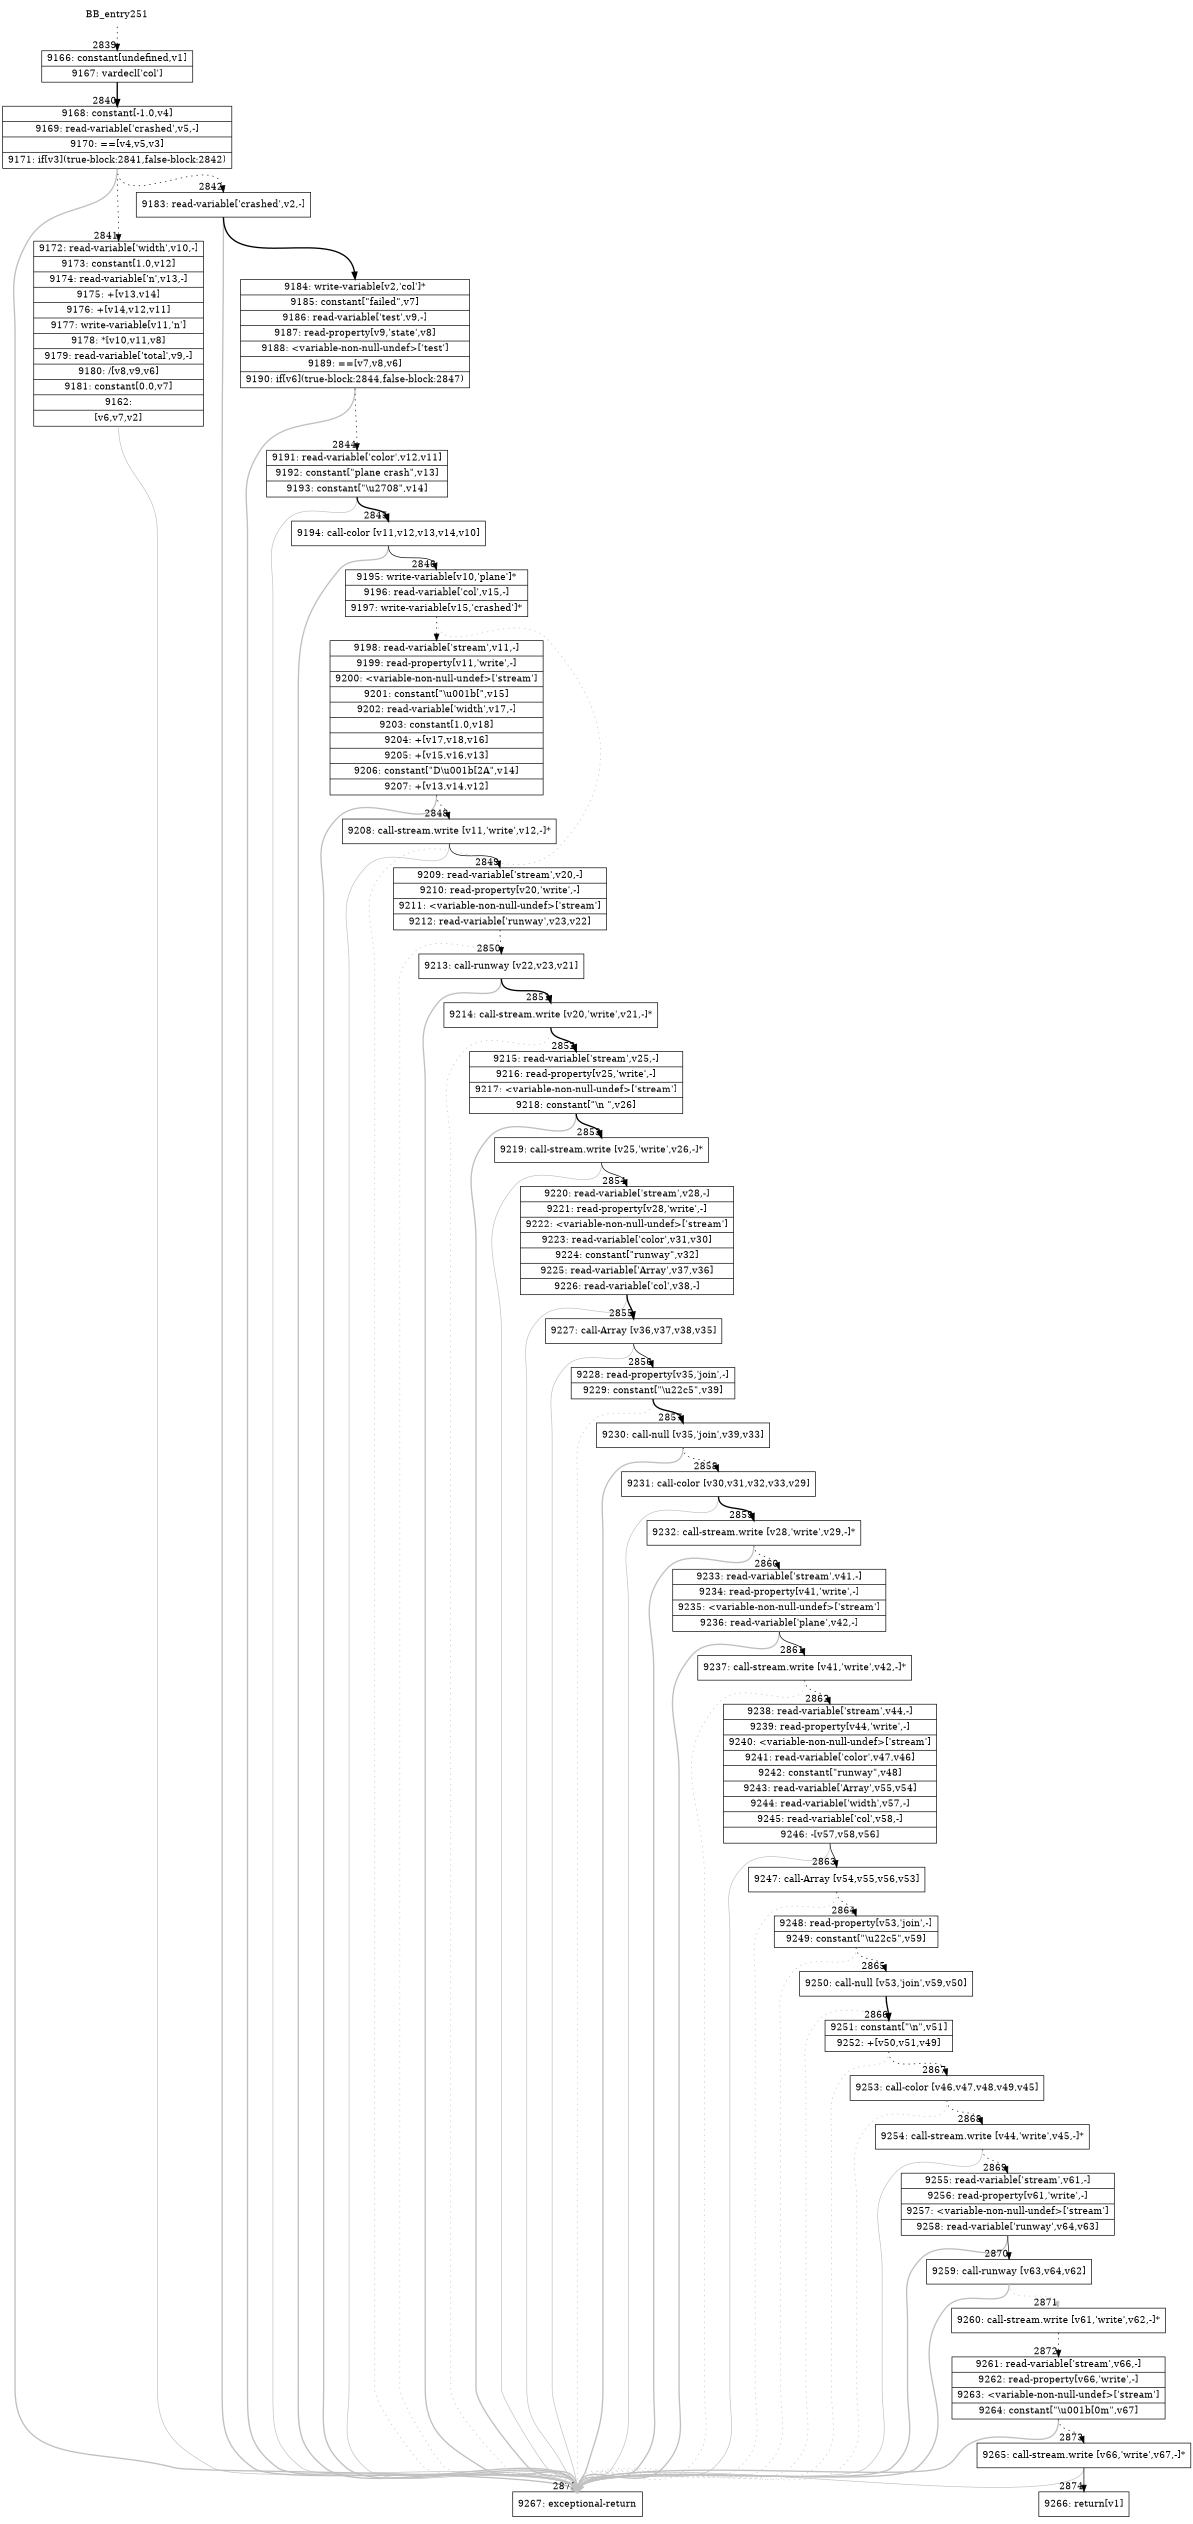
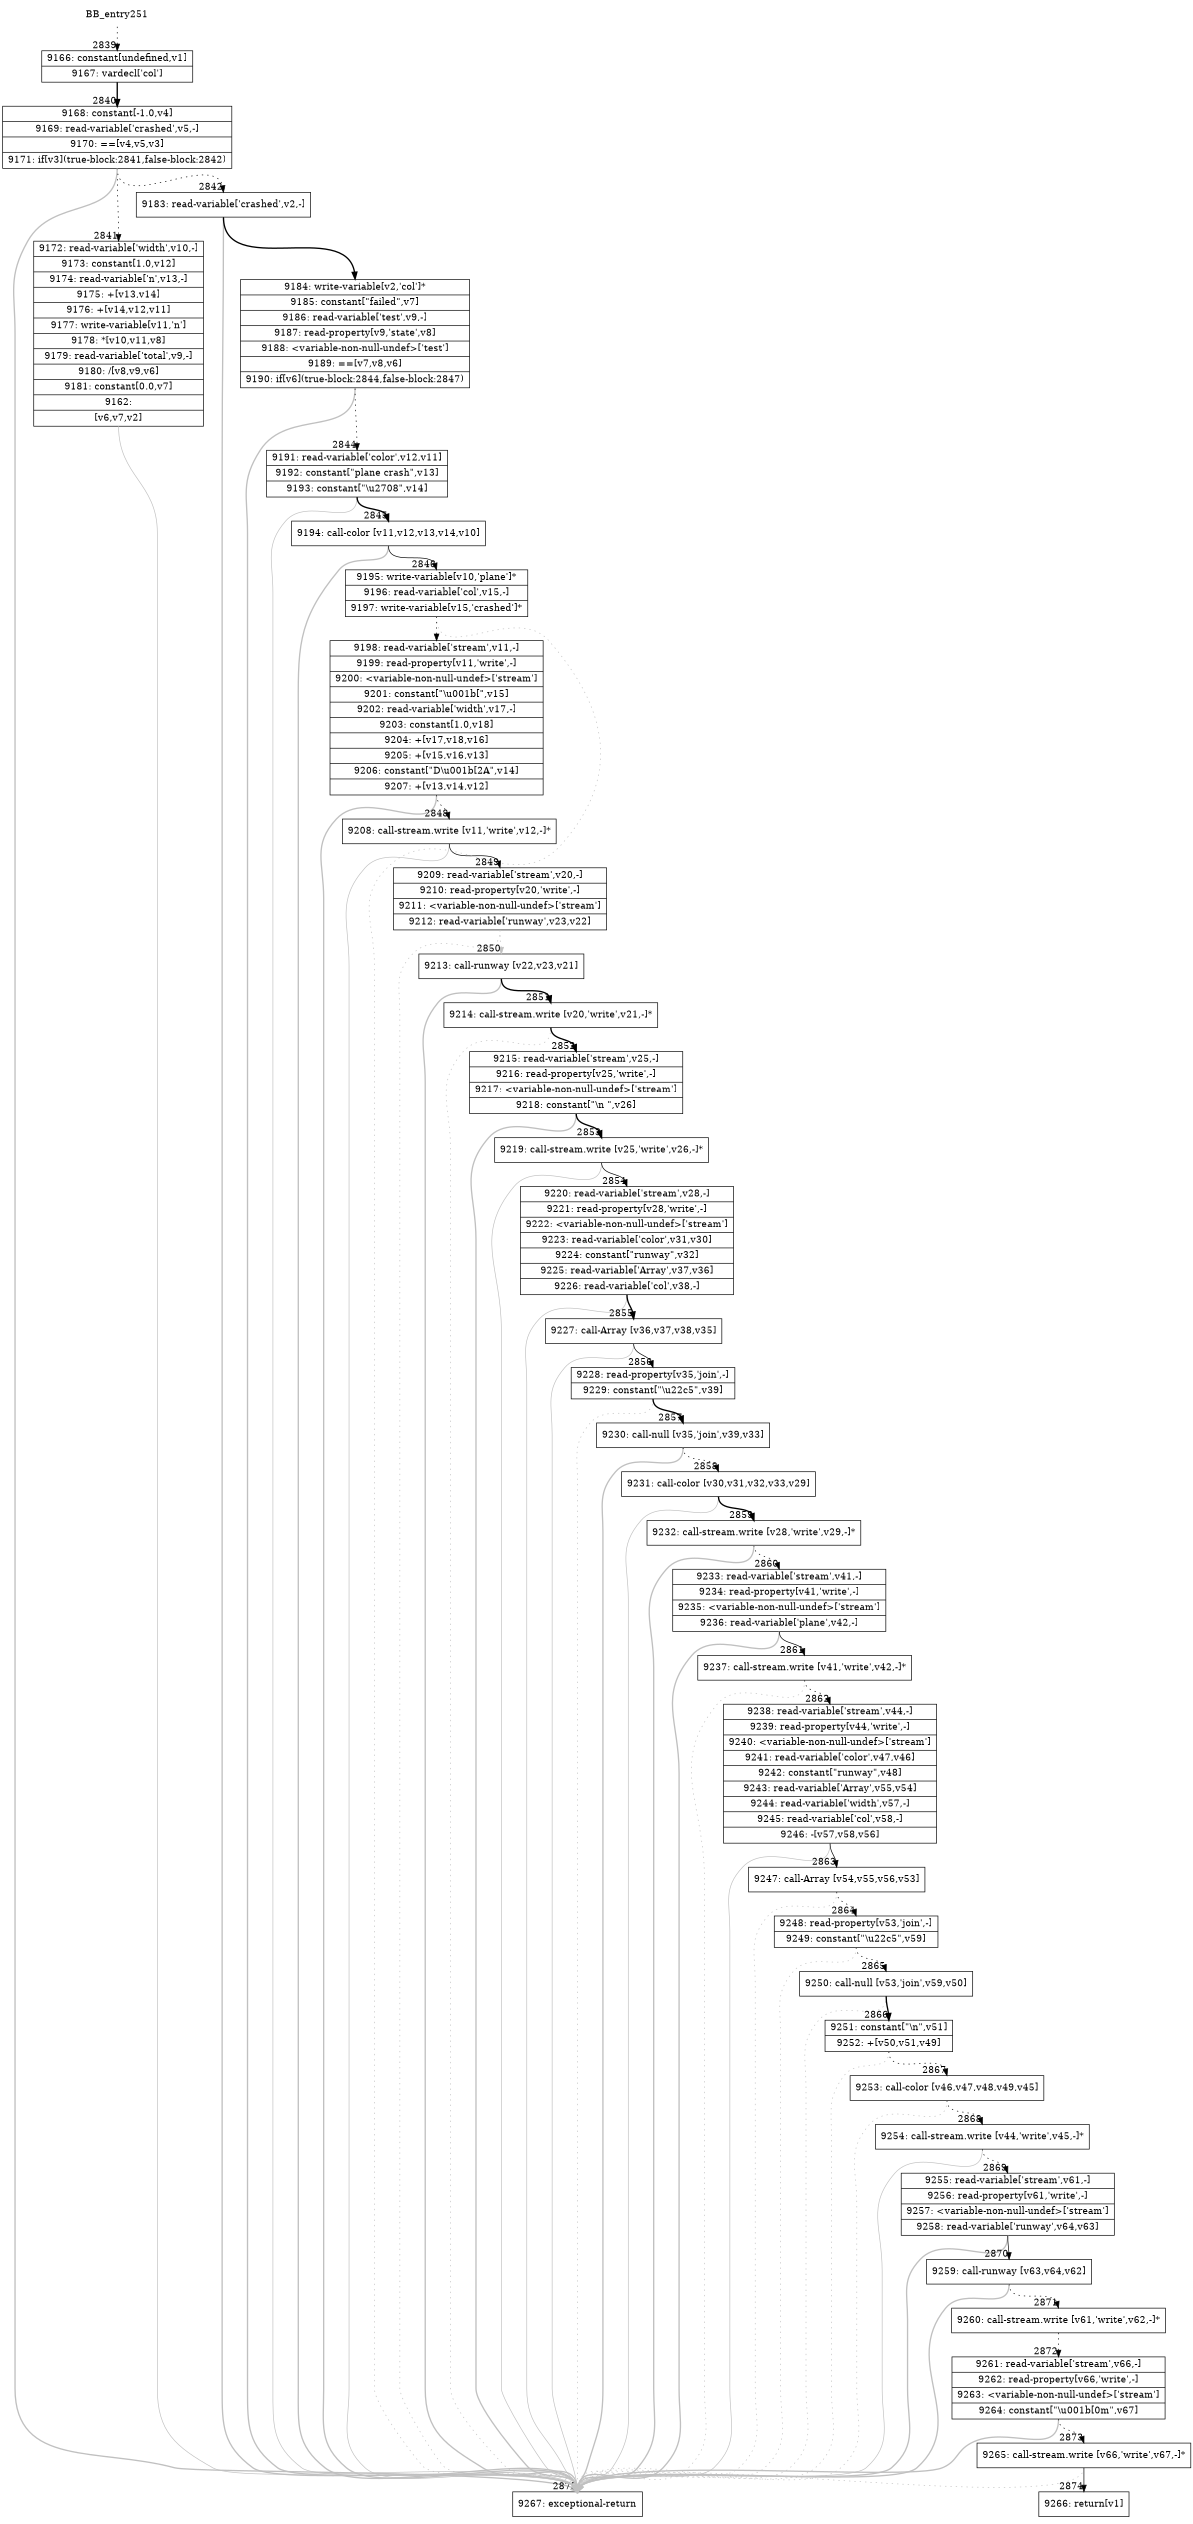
edge "9209: read-variable['stream',v20,-]" -> "9213: call-runway [v22,v23,v21]": color black -> gray
edge "9259: call-runway [v63,v64,v62]" -> "9260: call-stream.write [v61,'write',v62,-]*": color gray -> black
edge "9265: call-stream.write [v66,'write',v67,-]*" -> "9267: exceptional-return": style solid -> dotted
